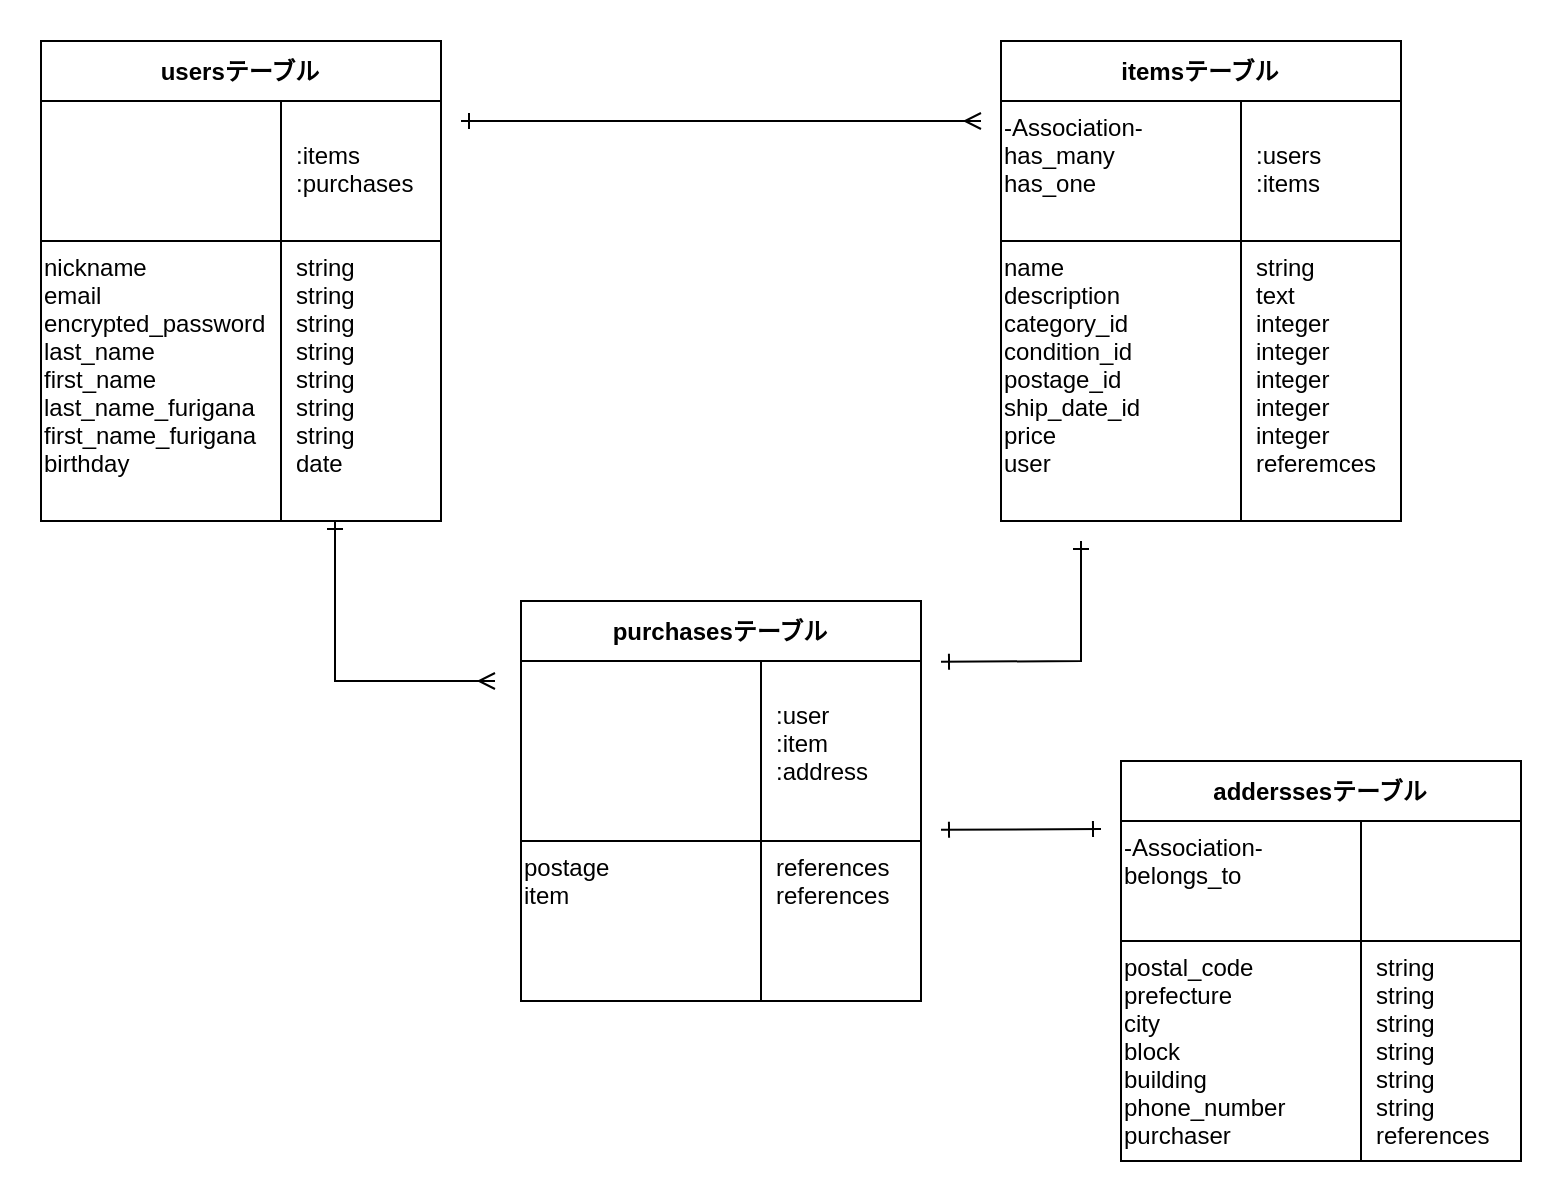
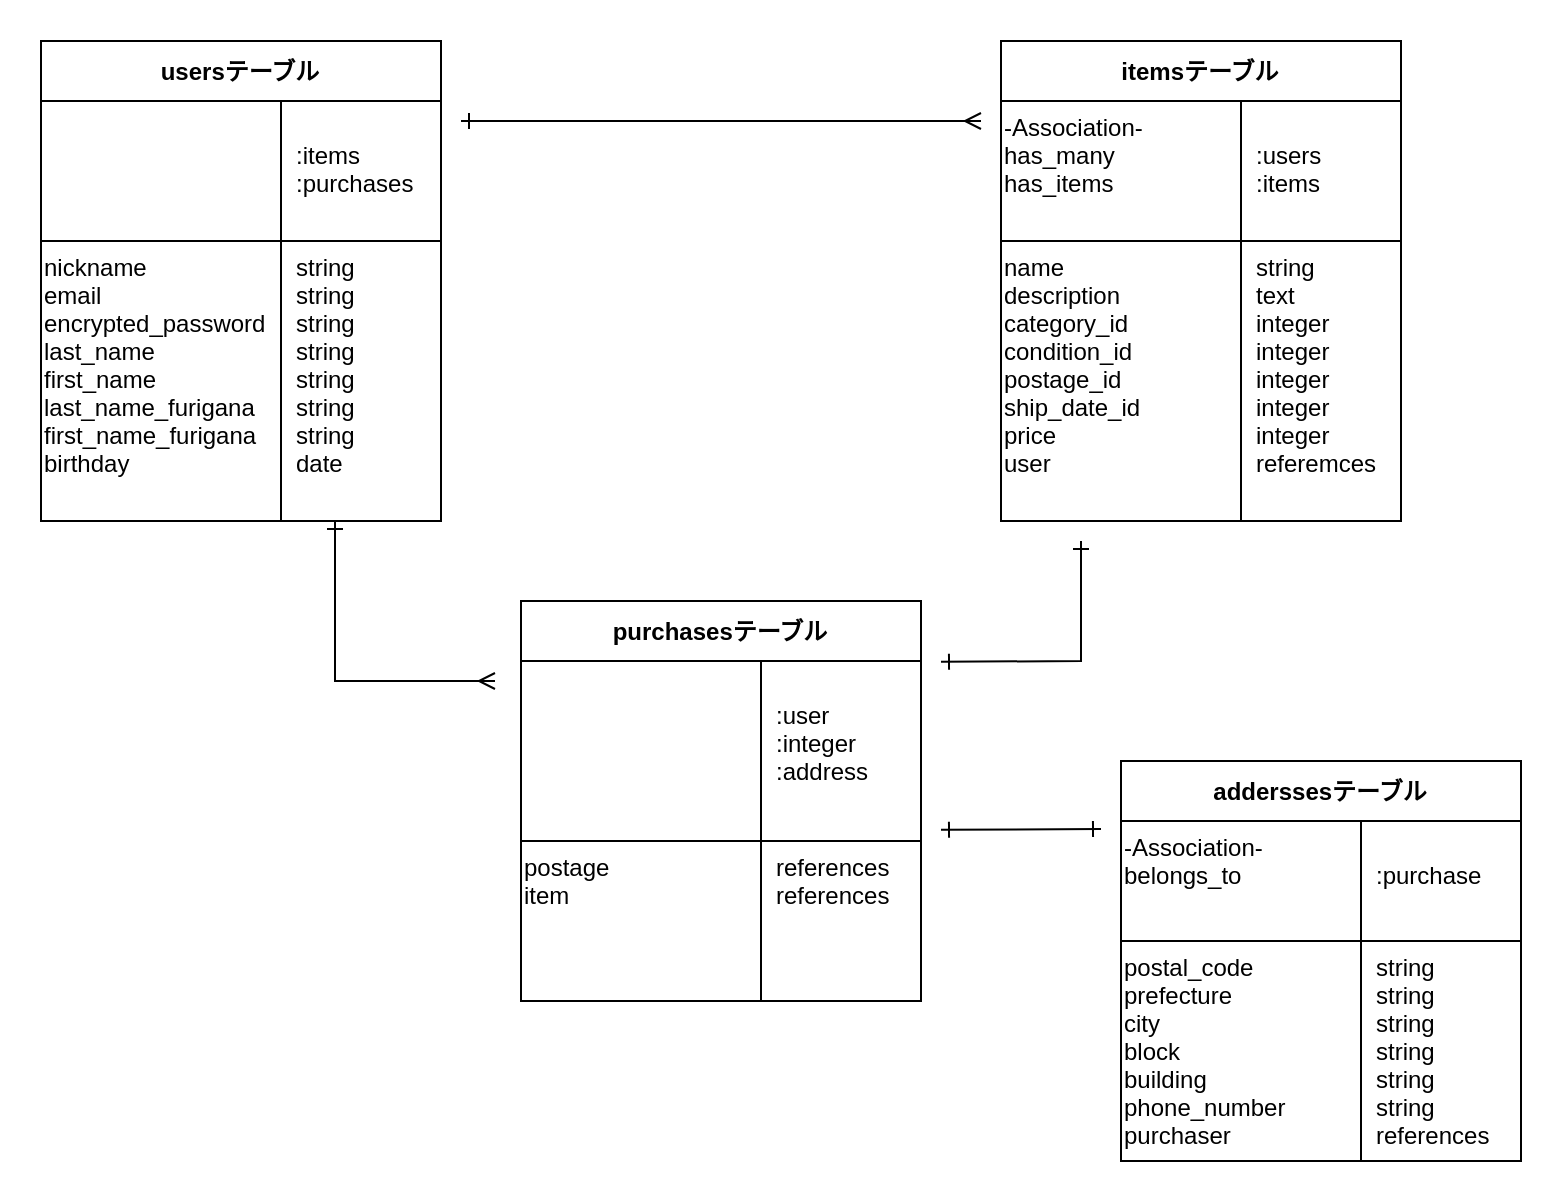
node "-Association- has_many has_one": label "-Association- has_many has_one" -> "-Association- has_many has_items"
node ":user :item :address": label ":user :item :address" -> ":user :integer :address"
node ":purchase": added
